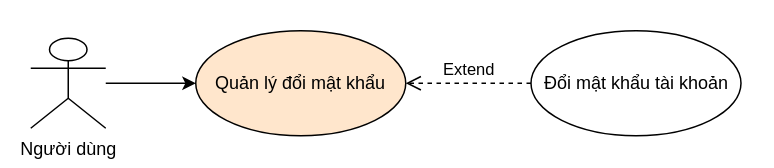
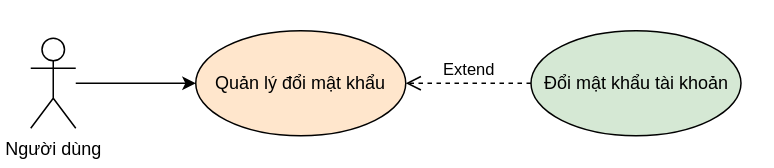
node "Người dùng": size 75x90 -> 45x90
node "Đổi mật khẩu tài khoản": fillcolor #ffffff -> #d5e8d4
